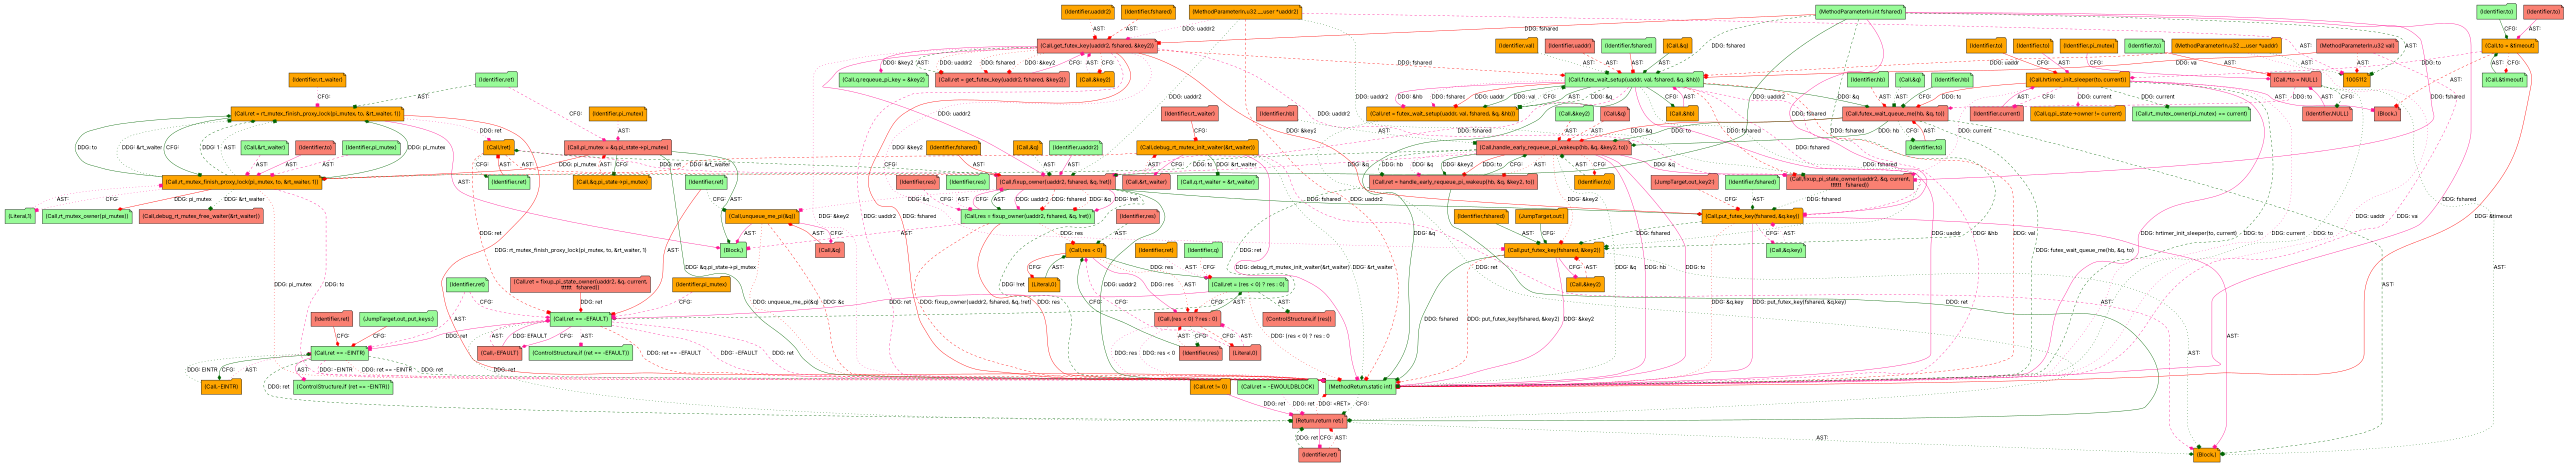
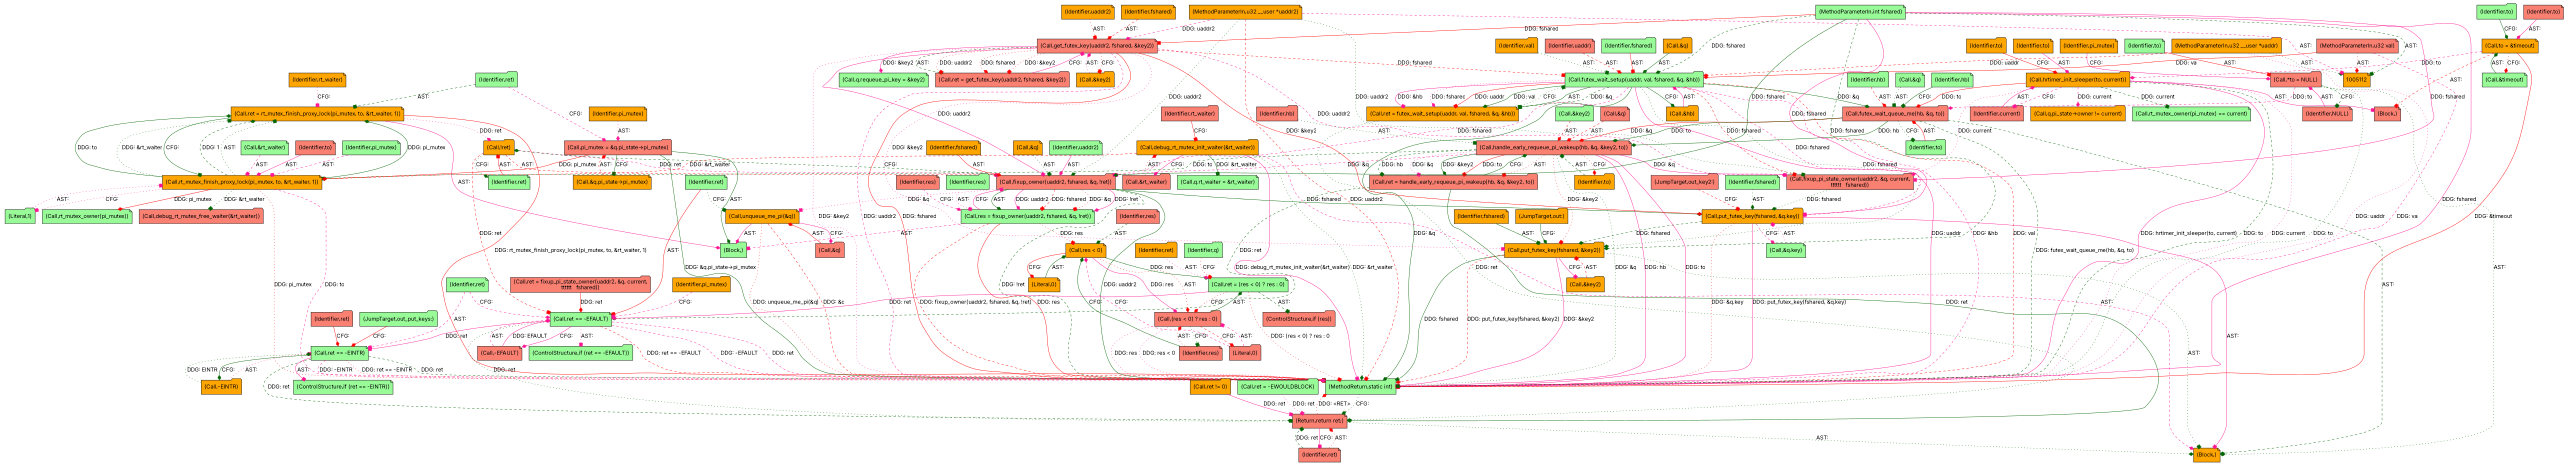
edge "(MethodParameterIn,u32 __user *uaddr2)" -> "(Call,get_futex_key(uaddr2, fshared, &key2))": style dotted -> dashed
edge "(Call,get_futex_key(uaddr2, fshared, &key2))" -> "(Call,futex_wait_setup(uaddr, val, fshared, &q, &hb))": arrowhead diamond -> box
edge "(MethodParameterIn,int fshared)" -> "(Call,fixup_owner(uaddr2, fshared, &q, !ret))": label "DDG: uaddr2" -> "DDG: fshared"
